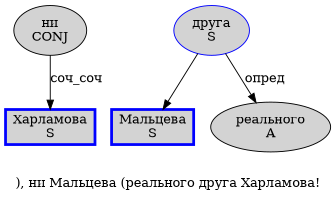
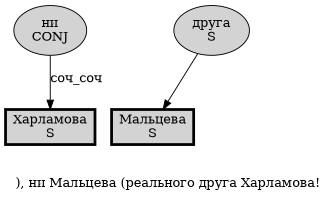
node "друга S": color blue -> black
node "Харламова S": color blue -> black
node "Мальцева S": color blue -> black
node "реального A": removed
